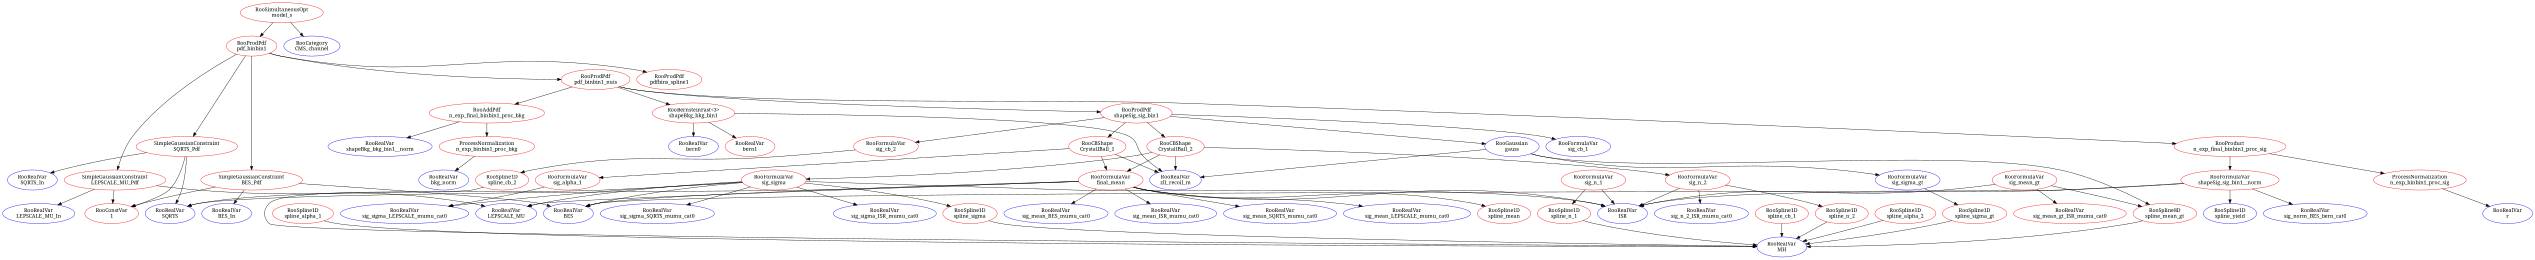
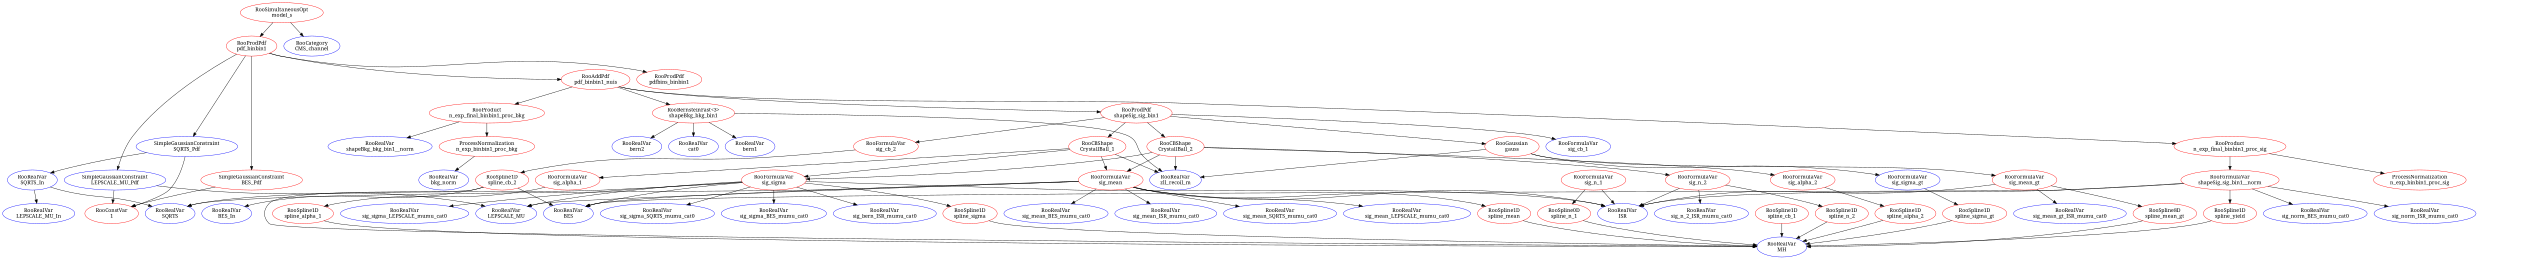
node "RooProdPdf pdf_binbin1_nuis": label "RooProdPdf pdf_binbin1_nuis" -> "RooAddPdf pdf_binbin1_nuis"
node "RooProdPdf pdfbins_spline1": label "RooProdPdf pdfbins_spline1" -> "RooProdPdf pdfbins_binbin1"
node "RooAddPdf n_exp_final_binbin1_proc_bkg": label "RooAddPdf n_exp_final_binbin1_proc_bkg" -> "RooProduct n_exp_final_binbin1_proc_bkg"
node "SimpleGaussianConstraint SQRTS_Pdf": color red -> blue
node "RooRealVar bern2": added
node "RooRealVar bern0": label "RooRealVar bern0" -> "RooRealVar cat0"
node "RooRealVar bern1": color red -> blue
node "RooGaussian gauss": color blue -> red
edge "RooGaussian gauss" -> "RooSpline8D spline_mean_gt": now "RooGaussian gauss" -> "RooFormulaVar sig_mean_gt"
edge "RooCBShape CrystallBall_1" -> "RooFormulaVar sig_sigma": added
edge "SimpleGaussianConstraint SQRTS_Pdf" -> "RooRealVar SQRTS": now "RooRealVar SQRTS_In" -> "RooRealVar SQRTS"
node "SimpleGaussianConstraint LEPSCALE_MU_Pdf": color red -> blue
node "RooFormulaVar final_mean": label "RooFormulaVar final_mean" -> "RooFormulaVar sig_mean"
node "RooFormulaVar sig_alpha_2": added
edge "SimpleGaussianConstraint BES_Pdf" -> "RooRealVar BES": now "RooSpline1D spline_cb_2" -> "RooRealVar BES"
edge "SimpleGaussianConstraint BES_Pdf" -> "RooRealVar BES_In": now "RooSpline1D spline_cb_2" -> "RooRealVar BES_In"
edge "SimpleGaussianConstraint LEPSCALE_MU_Pdf" -> "RooRealVar LEPSCALE_MU_In": now "RooRealVar SQRTS_In" -> "RooRealVar LEPSCALE_MU_In"
edge "RooFormulaVar sig_alpha_1" -> "RooRealVar sig_sigma_LEPSCALE_mumu_cat0": now "RooFormulaVar sig_alpha_1" -> "RooSpline1D spline_alpha_1"
node "RooRealVar sig_sigma_BES_mumu_cat0": added
node "RooRealVar sig_sigma_ISR_mumu_cat0": label "RooRealVar sig_sigma_ISR_mumu_cat0" -> "RooRealVar sig_bern_ISR_mumu_cat0"
node "RooSpline1D spline_n_1": label "RooSpline1D spline_n_1" -> "RooSpline0D spline_n_1"
node "RooRealVar sig_mean_gt_ISR_mumu_cat0": color red -> blue
node "RooSpline1D spline_yield": color blue -> red
node "RooRealVar sig_norm_BES_bern_cat0": label "RooRealVar sig_norm_BES_bern_cat0" -> "RooRealVar sig_norm_BES_mumu_cat0"
node "RooRealVar sig_norm_ISR_mumu_cat0": added
node "RooRealVar r": removed
edge "RooSpline1D spline_mean" -> "RooRealVar MH": added
edge "RooSpline1D spline_yield" -> "RooRealVar MH": added
